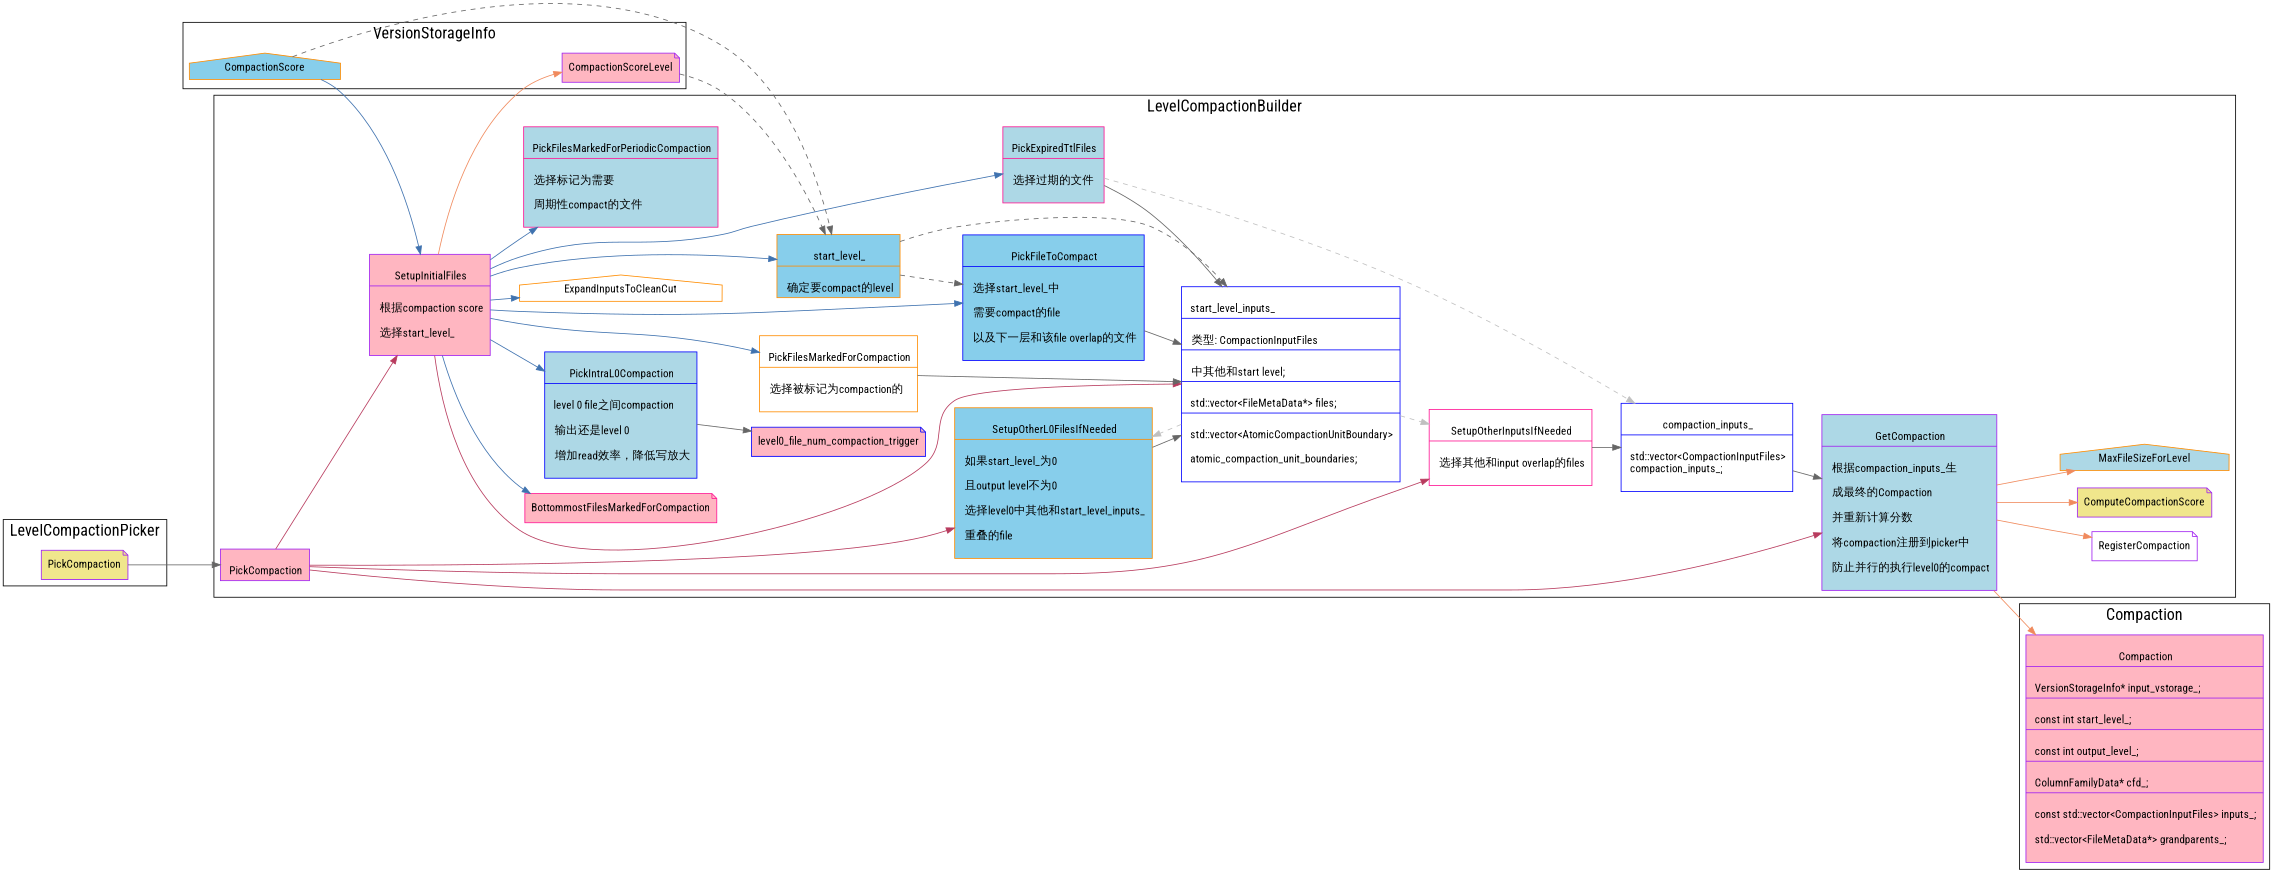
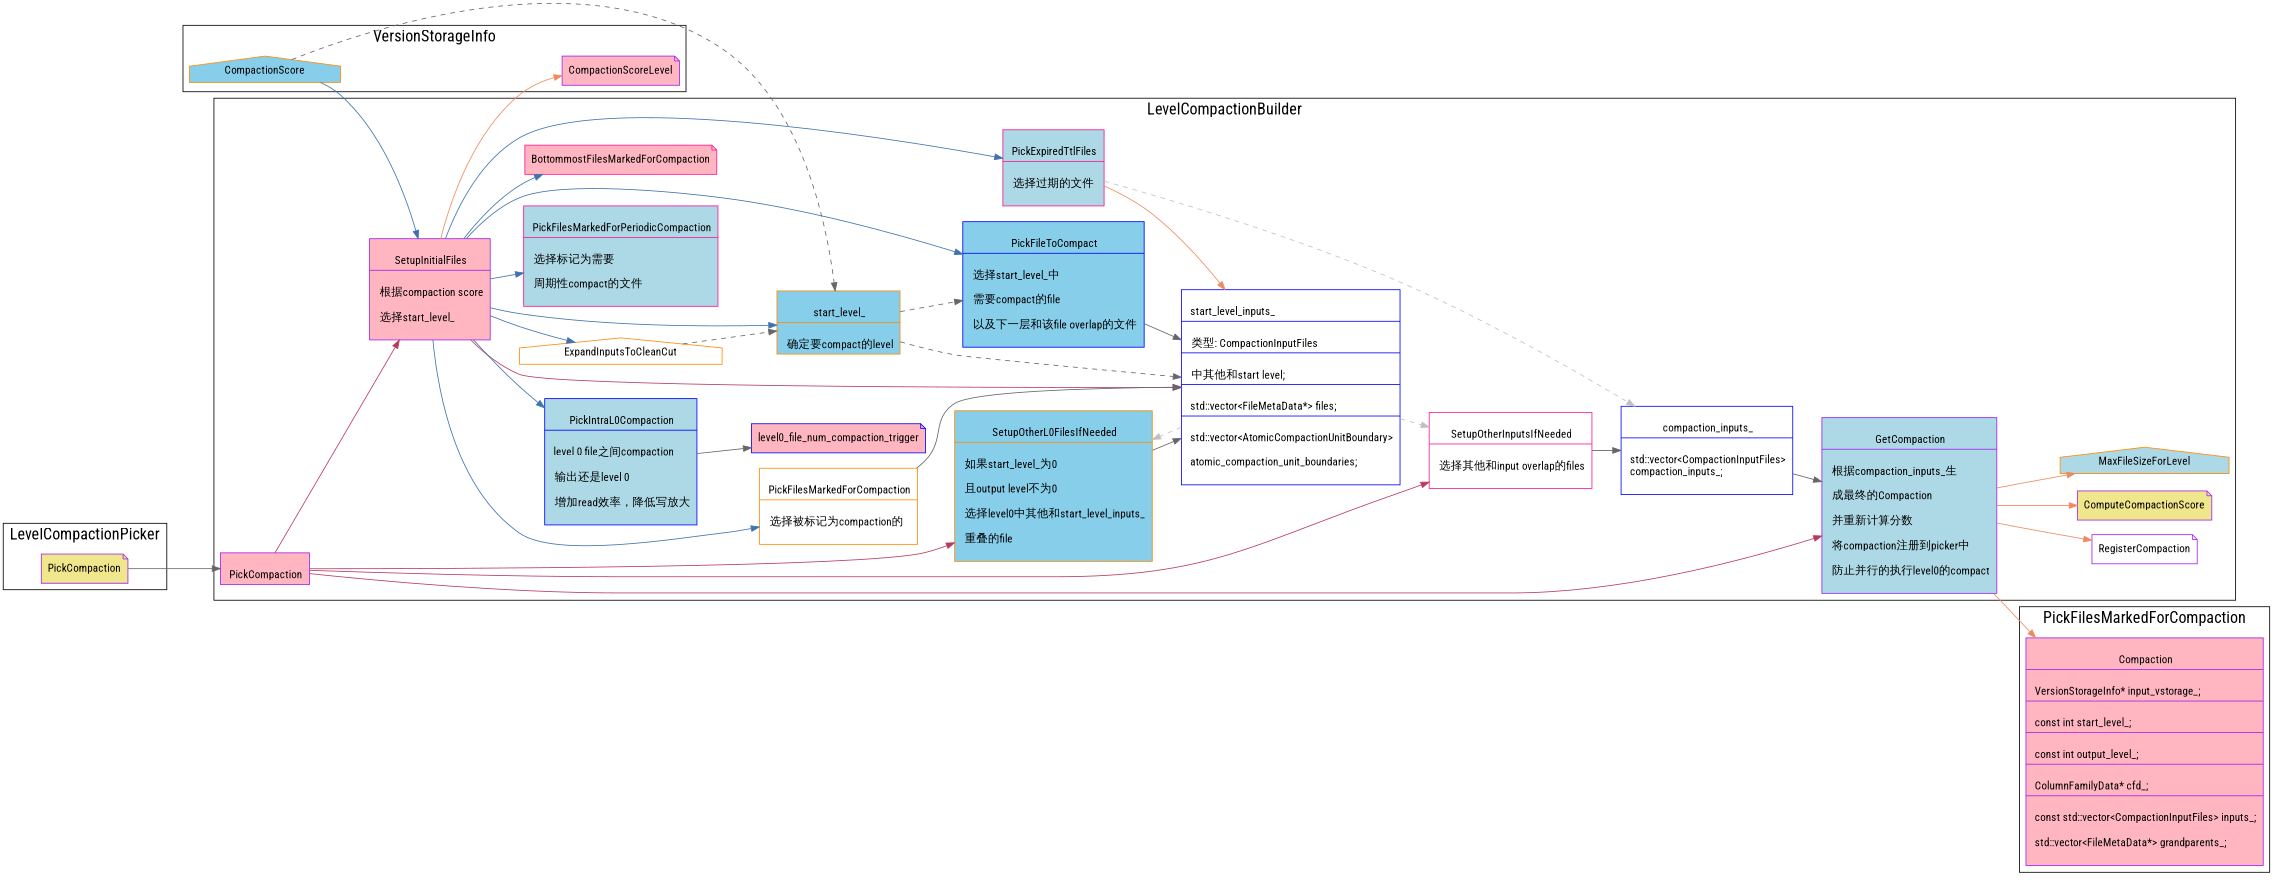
edge "CompactionScoreLevel" -> "start_level_": now "ExpandInputsToCleanCut" -> "start_level_"
edge "PickExpiredTtlFiles" -> "start_level_inputs_": color gray40 -> #f08a5d
cluster "Compaction": label "Compaction" -> "PickFilesMarkedForCompaction"
